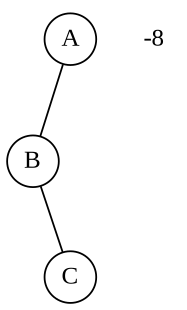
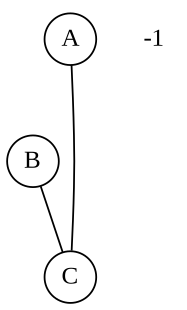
node "-8": label "-8" -> "-1"
edge "A" -- "B": now "A" -- "C"
